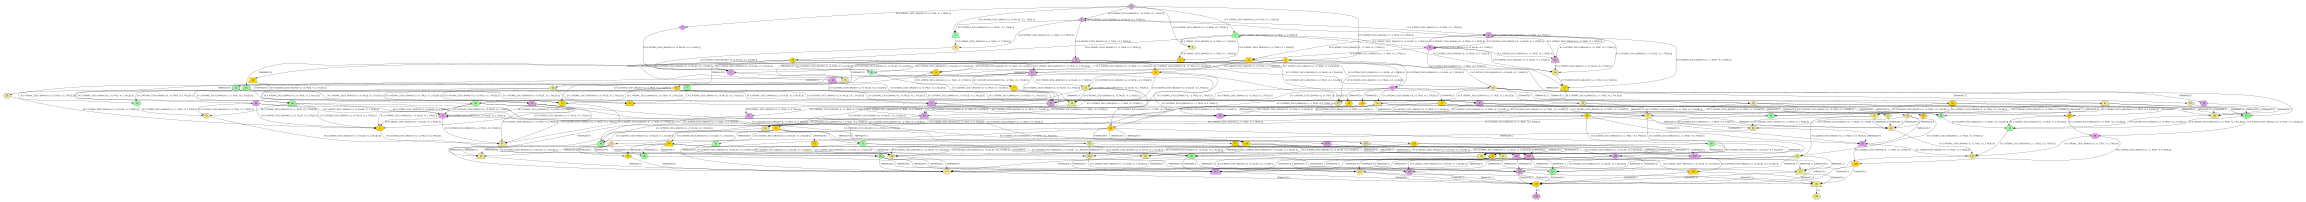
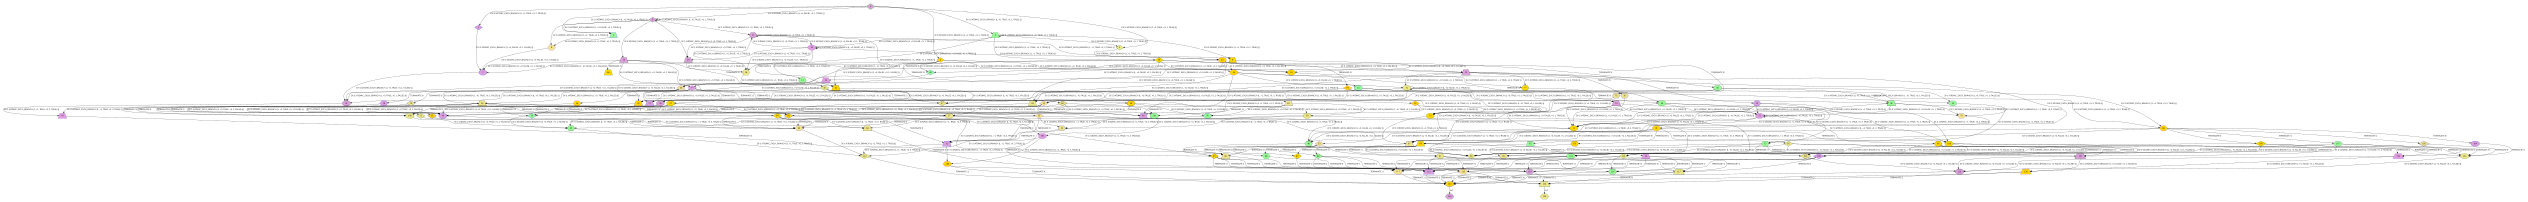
edge "4" -> "110": now "4" -> "11"
edge "38" -> "73": now "25" -> "73"
edge "53" -> "91": added, label "TERMINATE !1"
